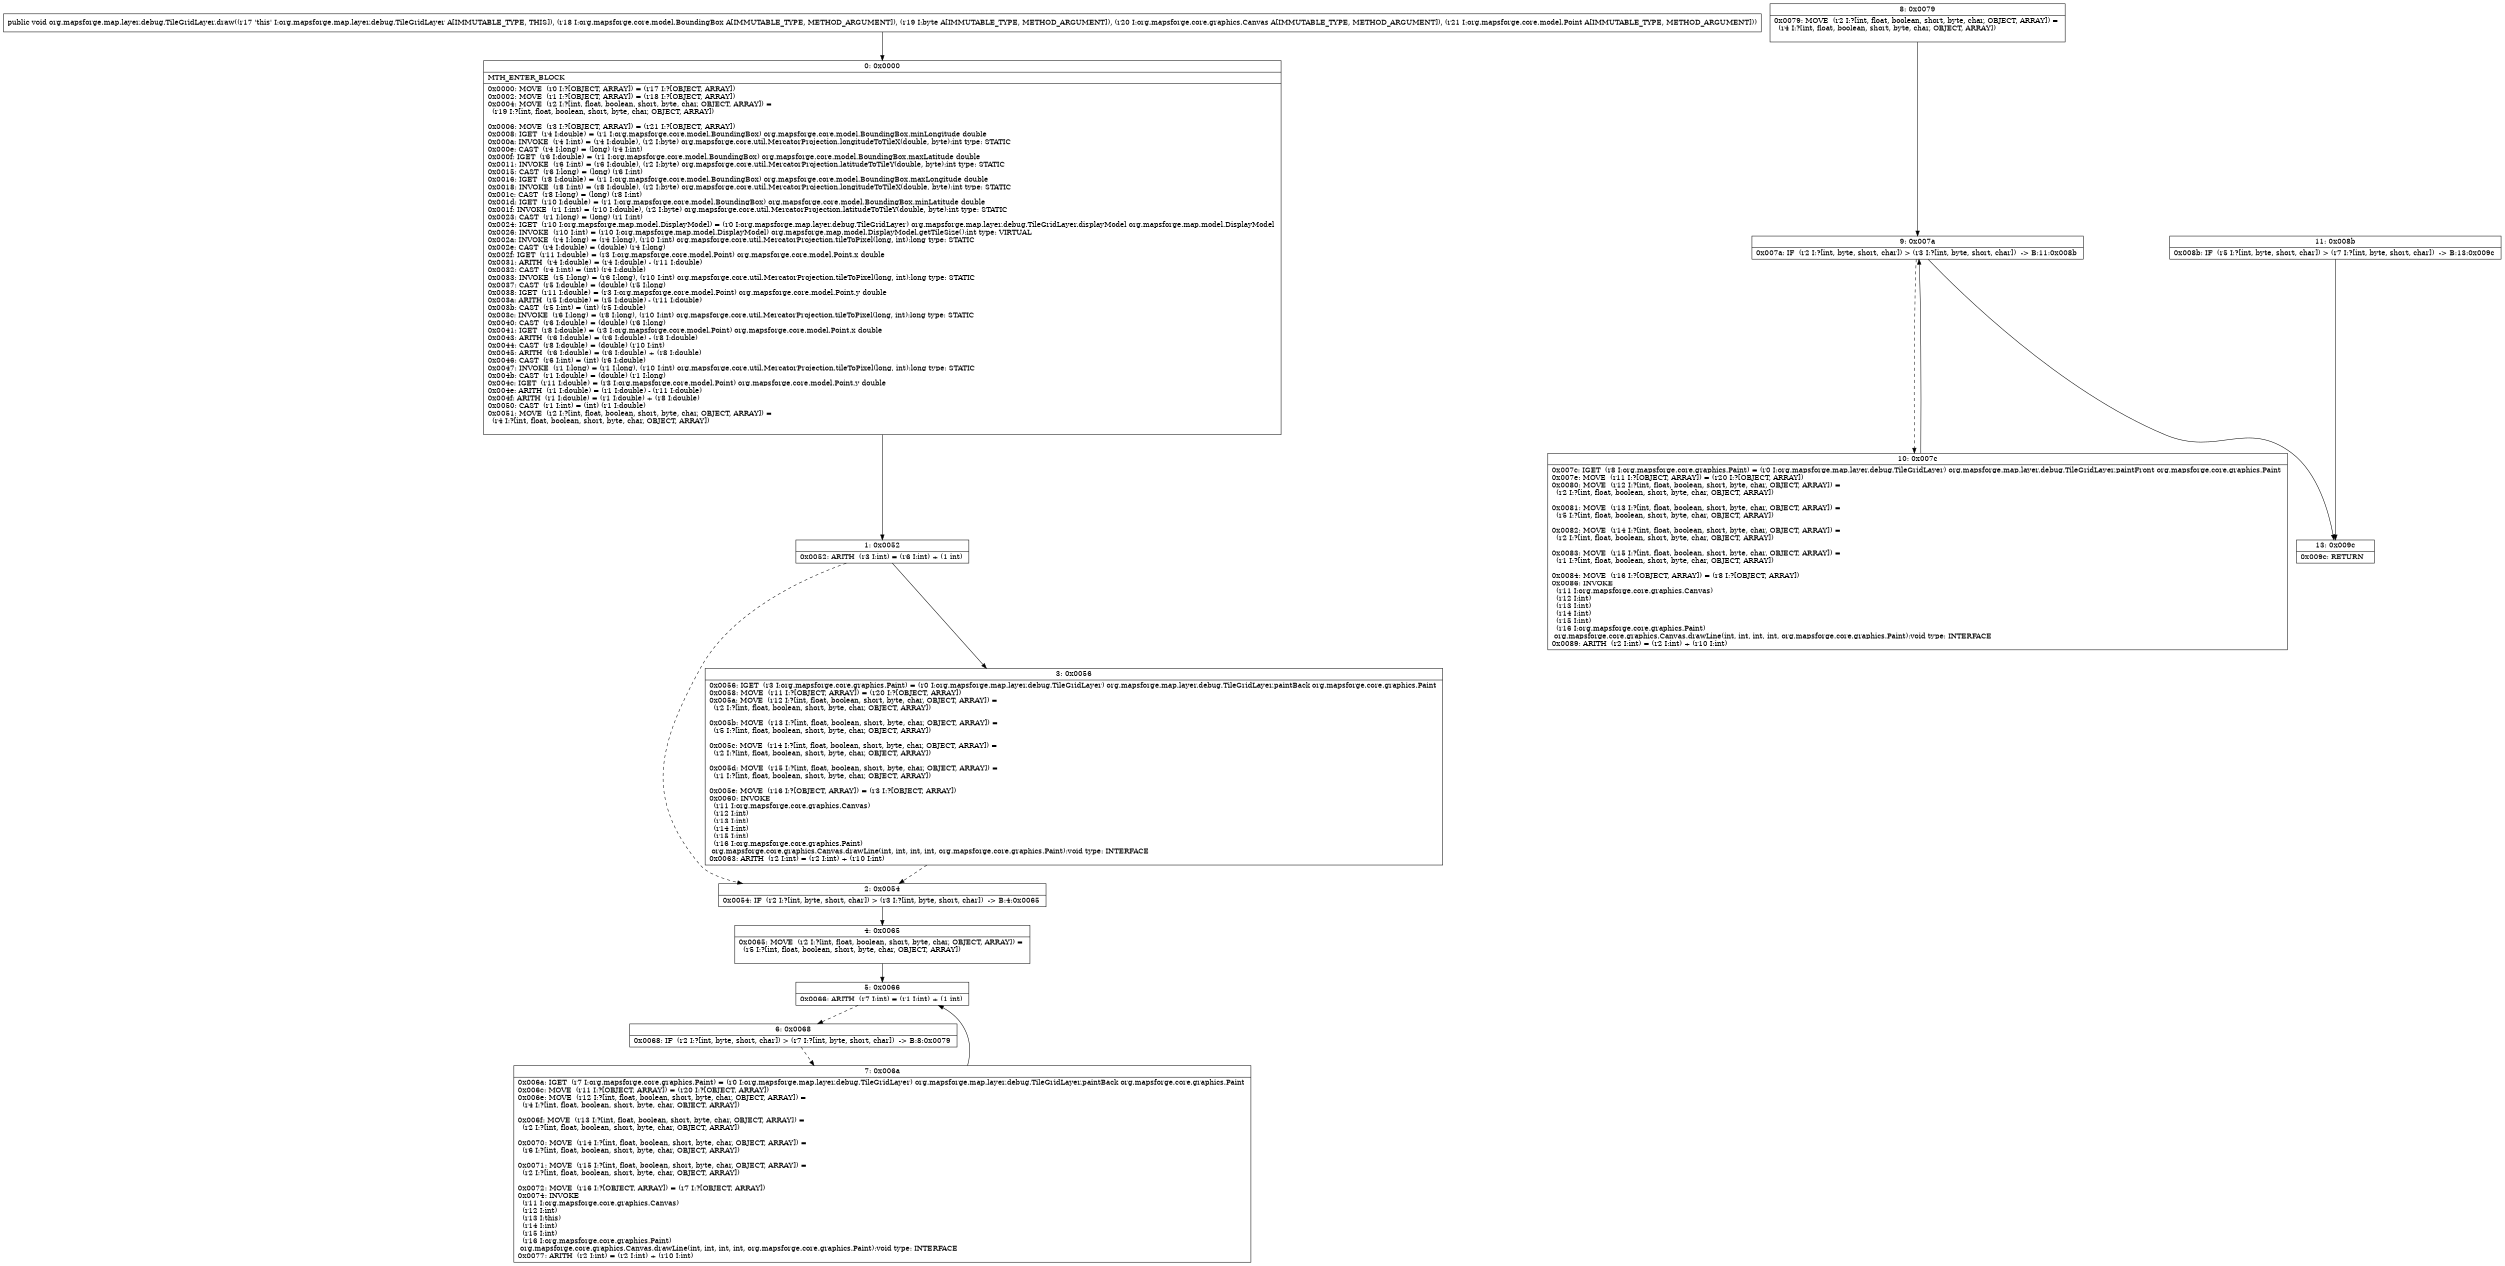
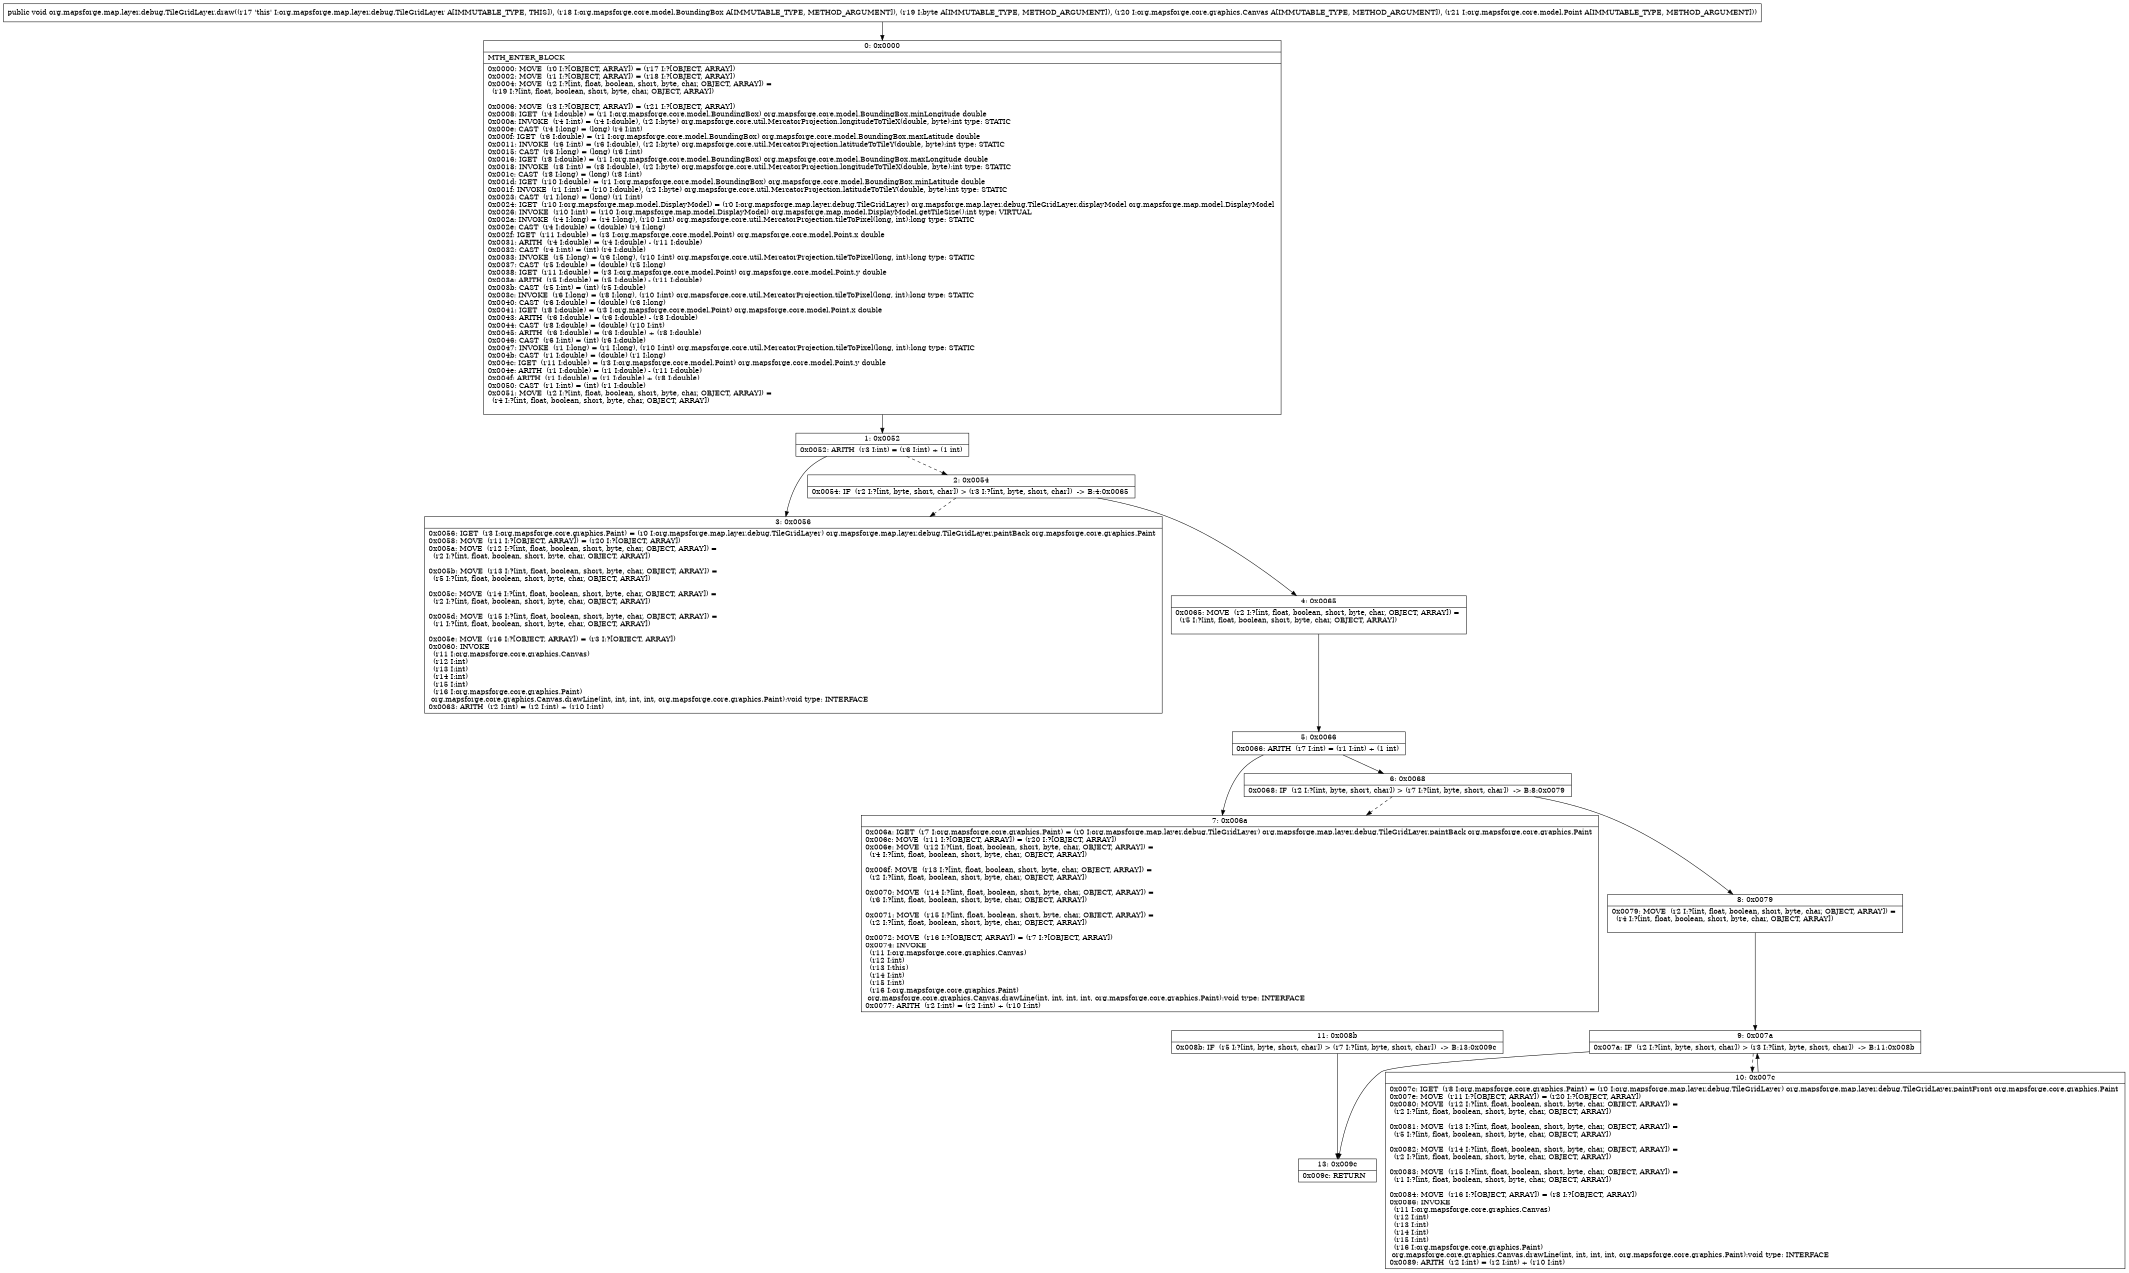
edge "6: 0x0068" -> "8: 0x0079": added
edge "3: 0x0056" -> "2: 0x0054": reversed
edge "5: 0x0066" -> "6: 0x0068": style dashed -> solid
edge "7: 0x006a" -> "5: 0x0066": reversed
